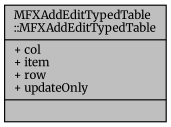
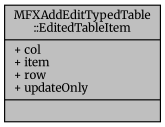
node "MFXAddEditTypedTable": text "::MFXAddEditTypedTable" -> "::EditedTableItem"
